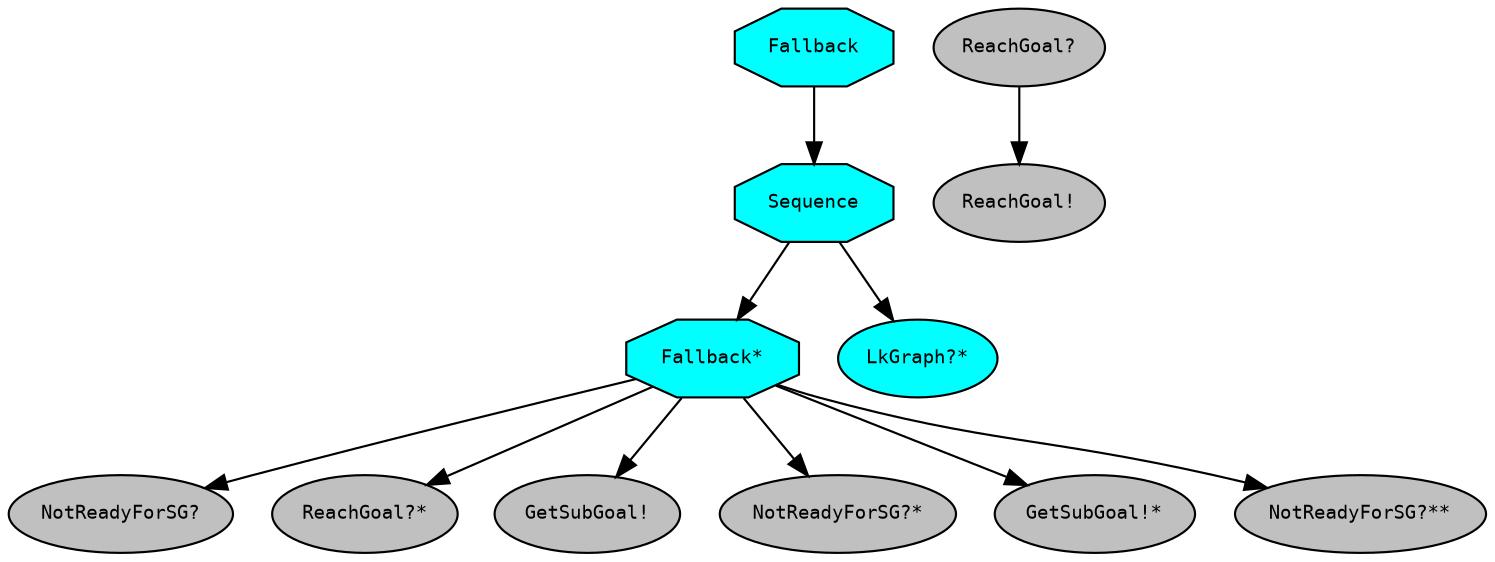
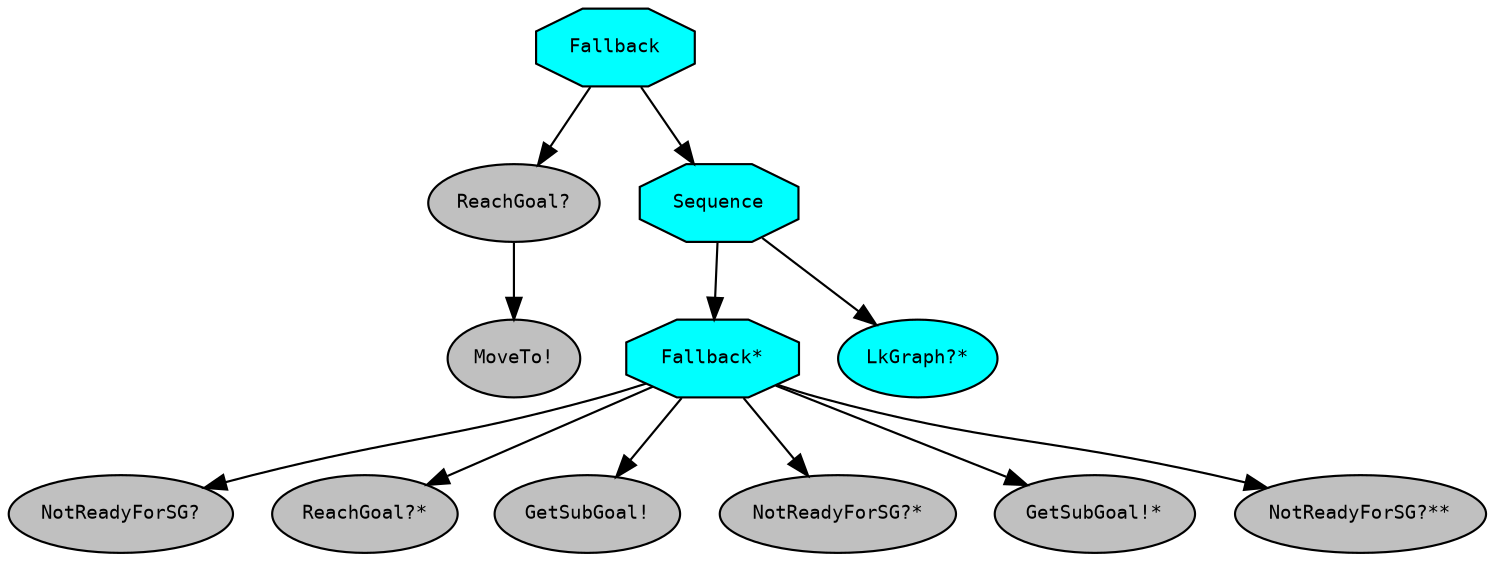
edge "Fallback" -> "ReachGoal?": added
node "ReachGoal!": label "ReachGoal!" -> "MoveTo!"
